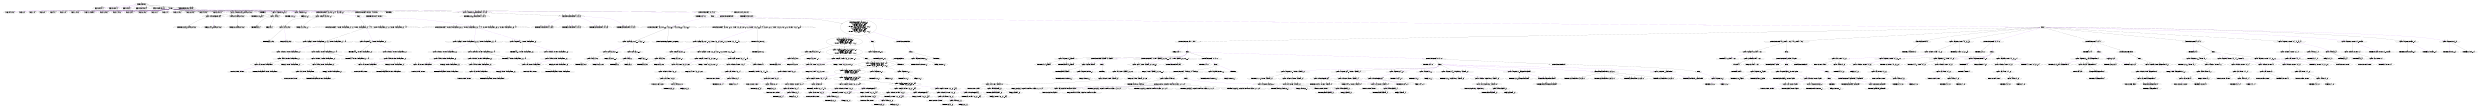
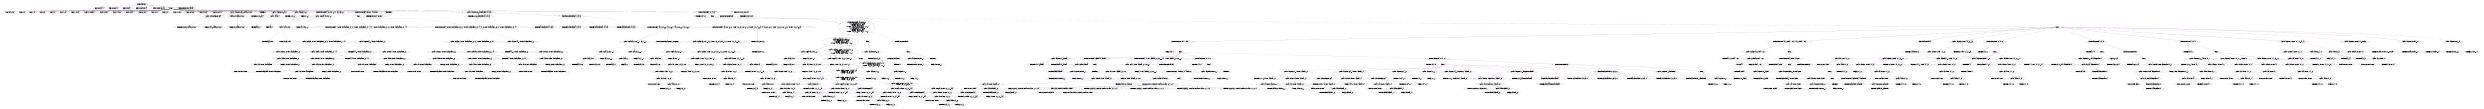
node "(JUMP_TARGET,LABEL_27)": label "(JUMP_TARGET,LABEL_27)" -> "(JUMP_TARGET,STRUCTURE_27)"
